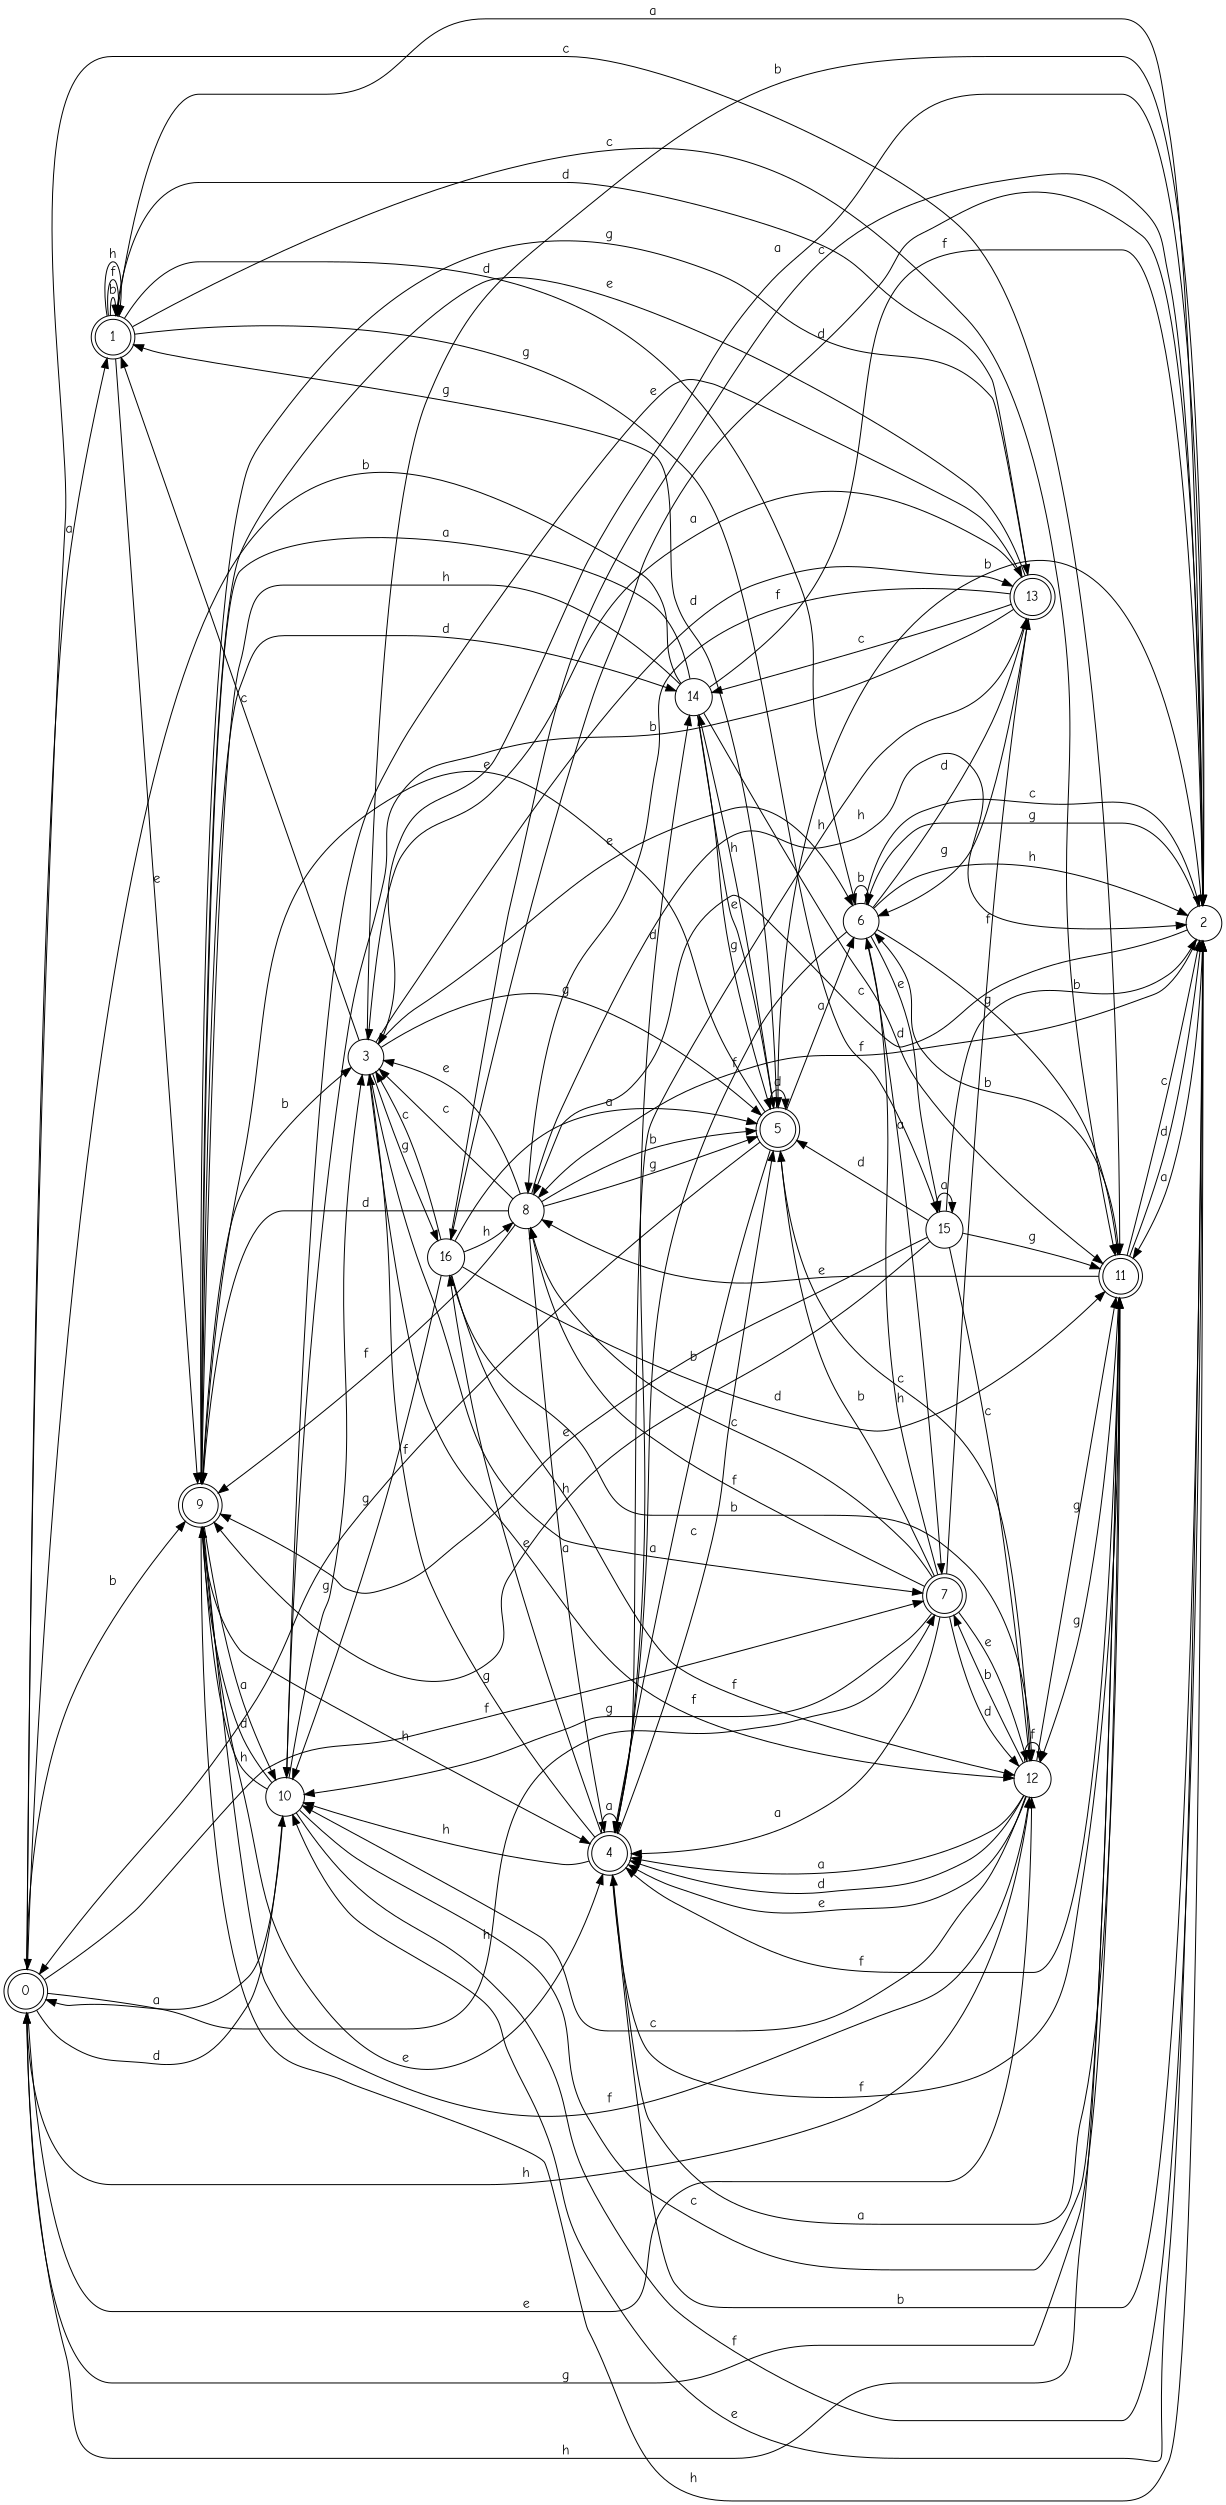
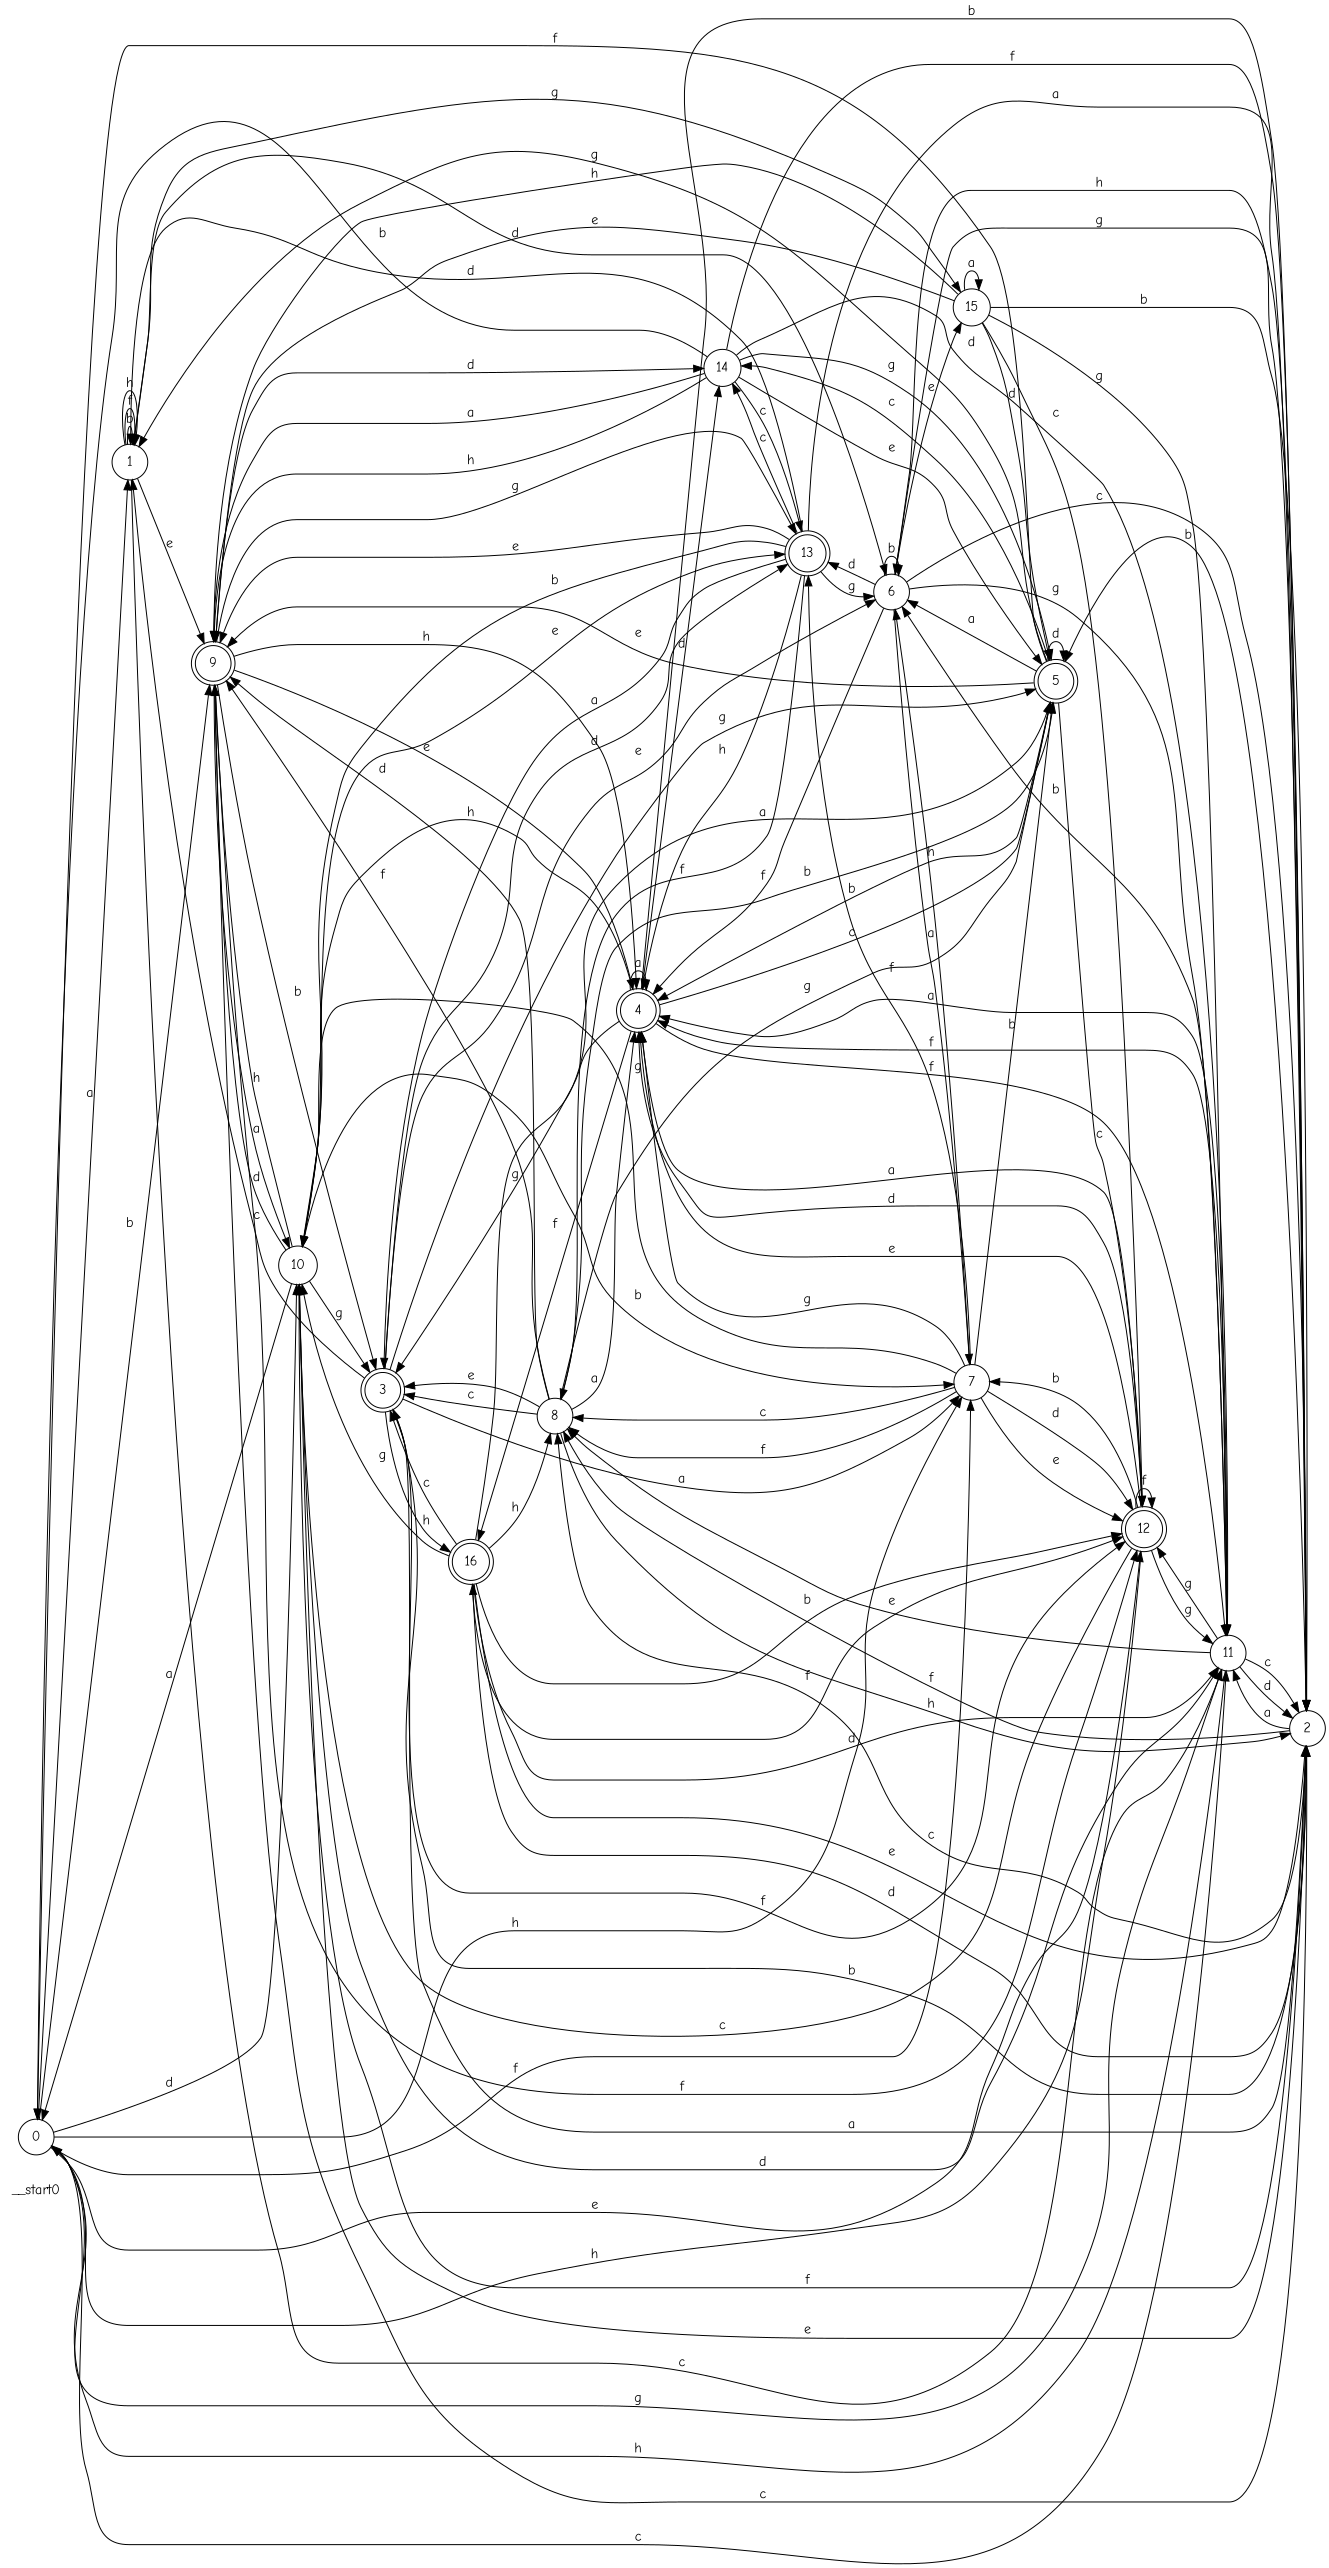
edge "1" -> "2": now "13" -> "2"
edge "16" -> "2": label "c" -> "e"
node "1": shape doublecircle -> circle
edge "14" -> "13": added, label "c"
edge "5" -> "14": label "h" -> "c"
node "3": shape circle -> doublecircle
edge "3" -> "16": label "g" -> "h"
edge "10" -> "7": added, label "b"
node "16": shape circle -> doublecircle
node "11": shape doublecircle -> circle
edge "4" -> "16": label "e" -> "f"
node "7": shape doublecircle -> circle
node "12": shape circle -> doublecircle
edge "7" -> "4": label "a" -> "g"
node "0": shape doublecircle -> circle
node "__start0": added
edge "10" -> "11": label "c" -> "d"
edge "9" -> "2": label "h" -> "c"
